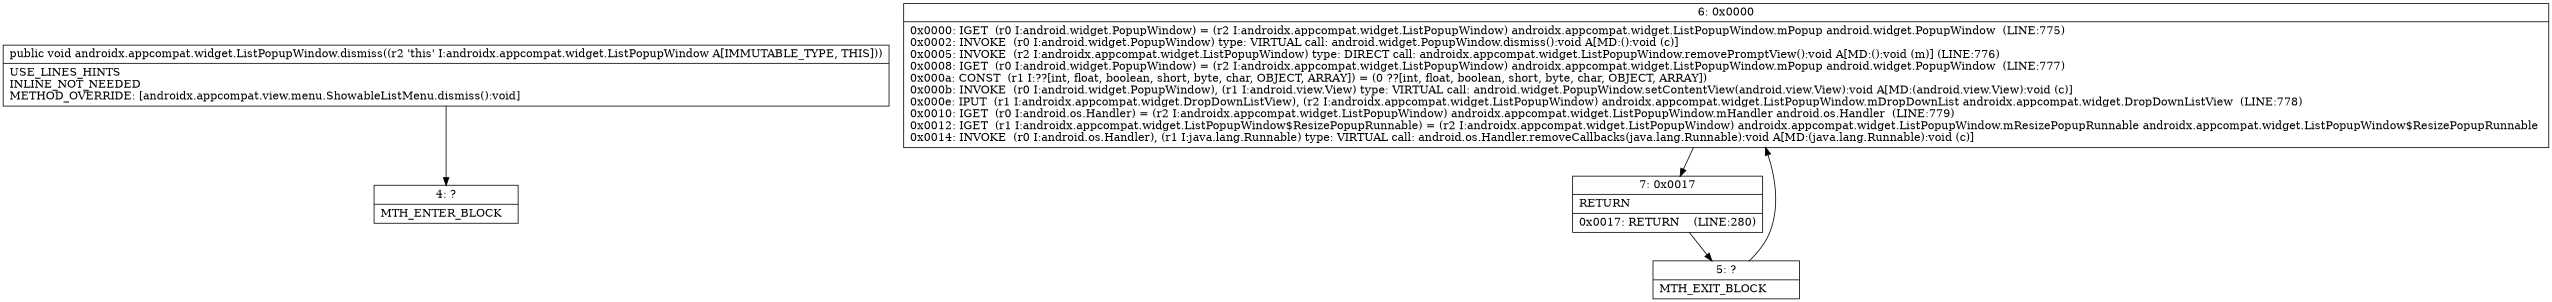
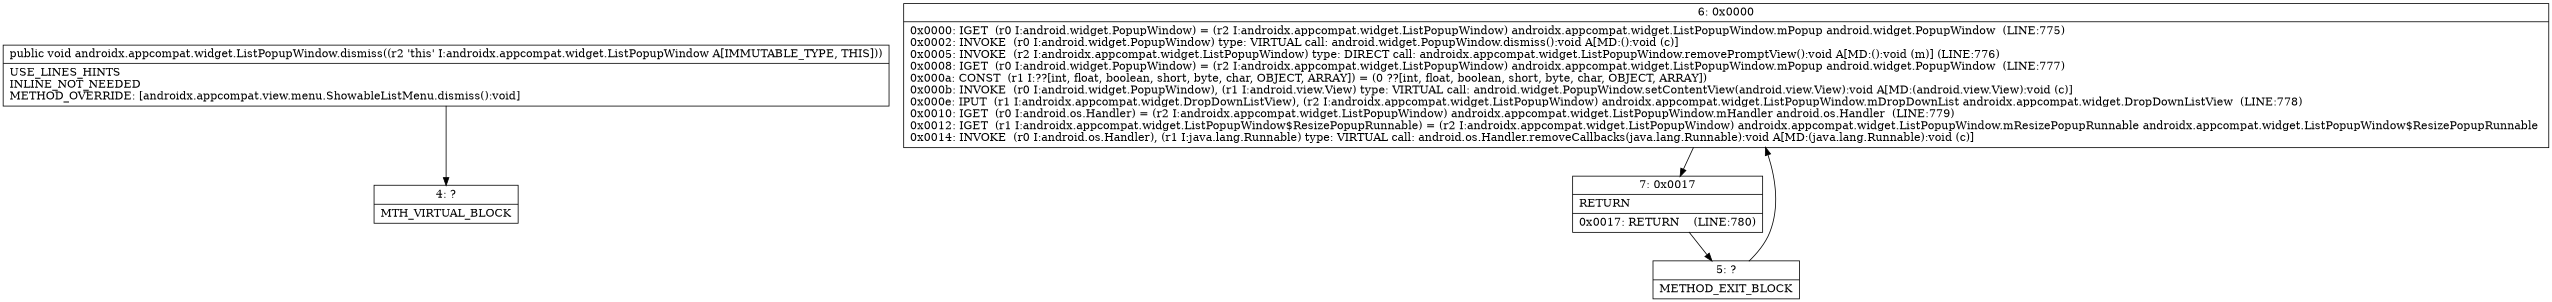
node "4: ?": text "MTH_ENTER_BLOCK" -> "MTH_VIRTUAL_BLOCK"
node "7: 0x0017": text "0x0017: RETURN    (LINE:280)" -> "0x0017: RETURN    (LINE:780)"
node "5: ?": text "MTH_EXIT_BLOCK" -> "METHOD_EXIT_BLOCK"
